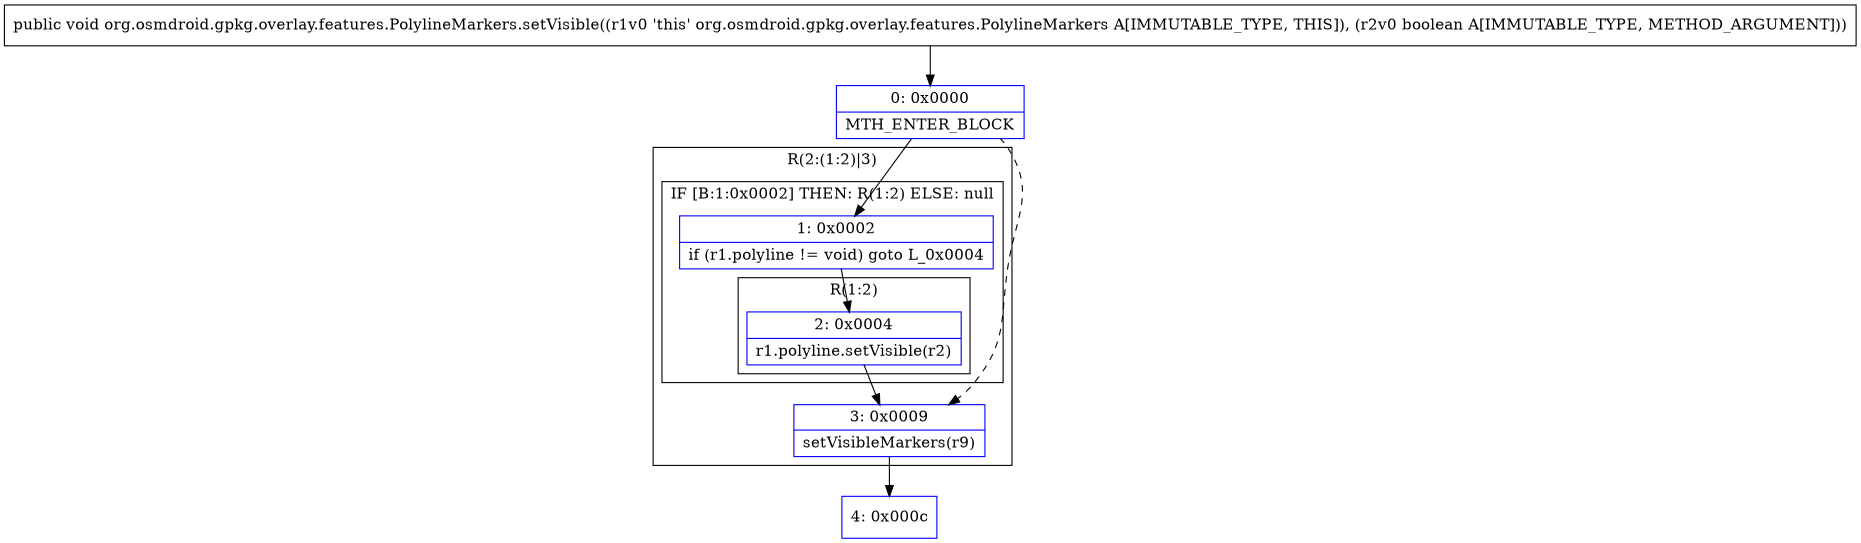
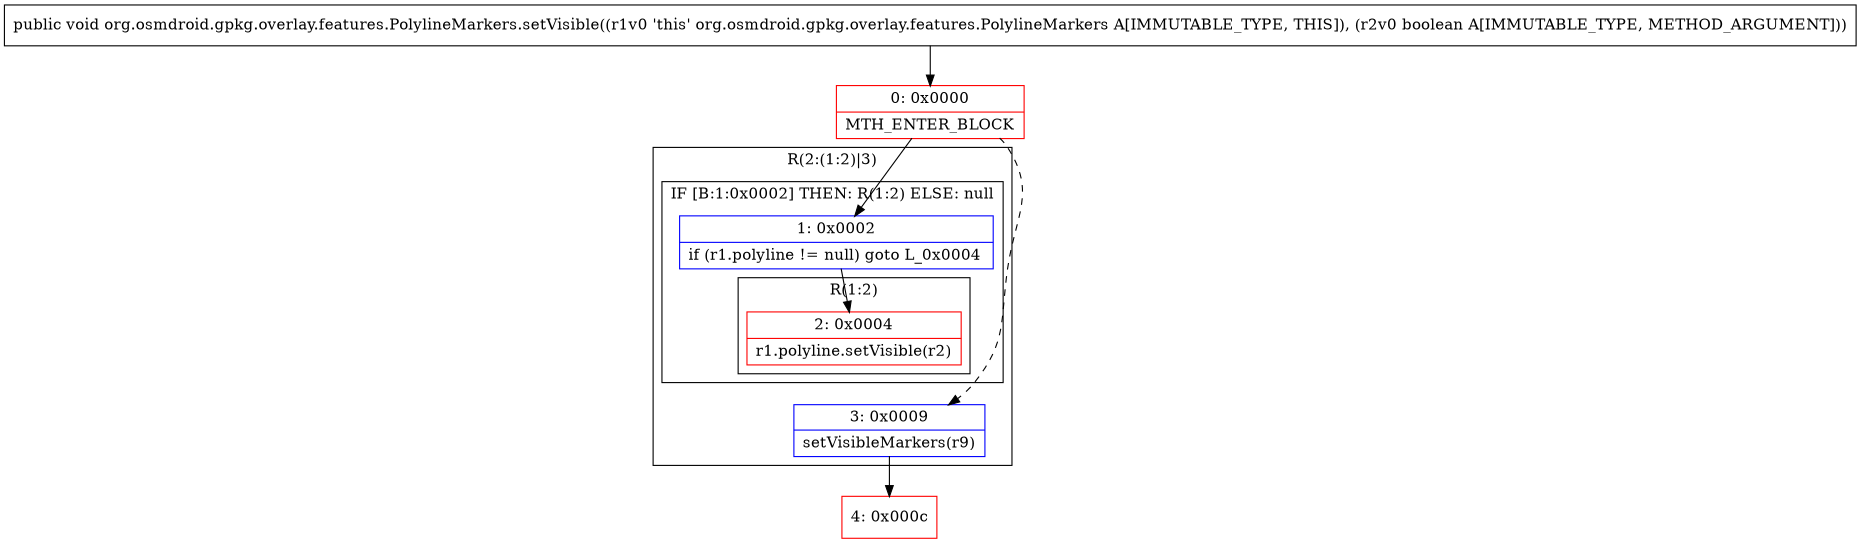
node "0: 0x0000": color blue -> red
node "1: 0x0002": text "if (r1.polyline != void) goto L_0x0004" -> "if (r1.polyline != null) goto L_0x0004"
node "2: 0x0004": color blue -> red
edge "2: 0x0004" -> "3: 0x0009": removed
node "4: 0x000c": color blue -> red
